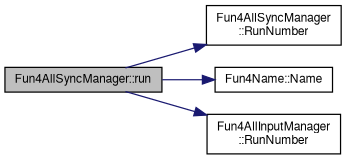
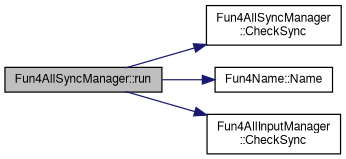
node "Fun4AllSyncManager ::RunNumber": label "Fun4AllSyncManager ::RunNumber" -> "Fun4AllSyncManager ::CheckSync"
node "Fun4AllInputManager ::RunNumber": label "Fun4AllInputManager ::RunNumber" -> "Fun4AllInputManager ::CheckSync"
